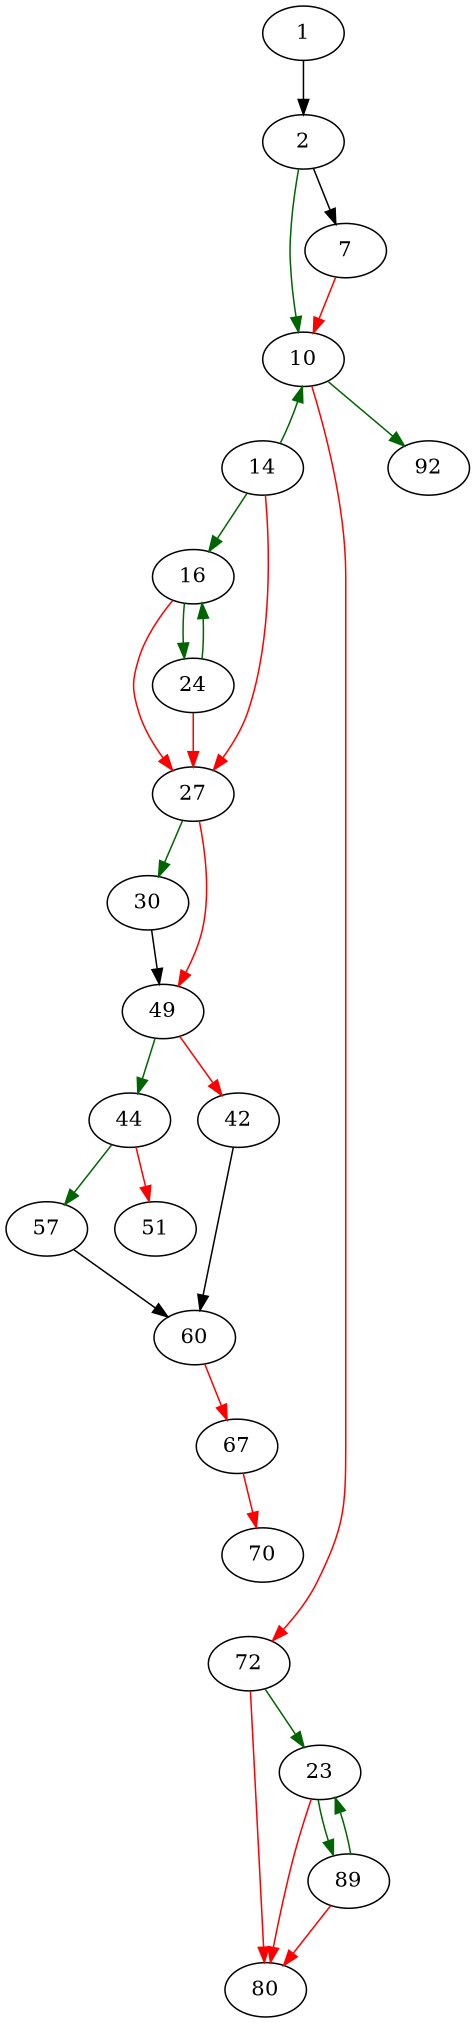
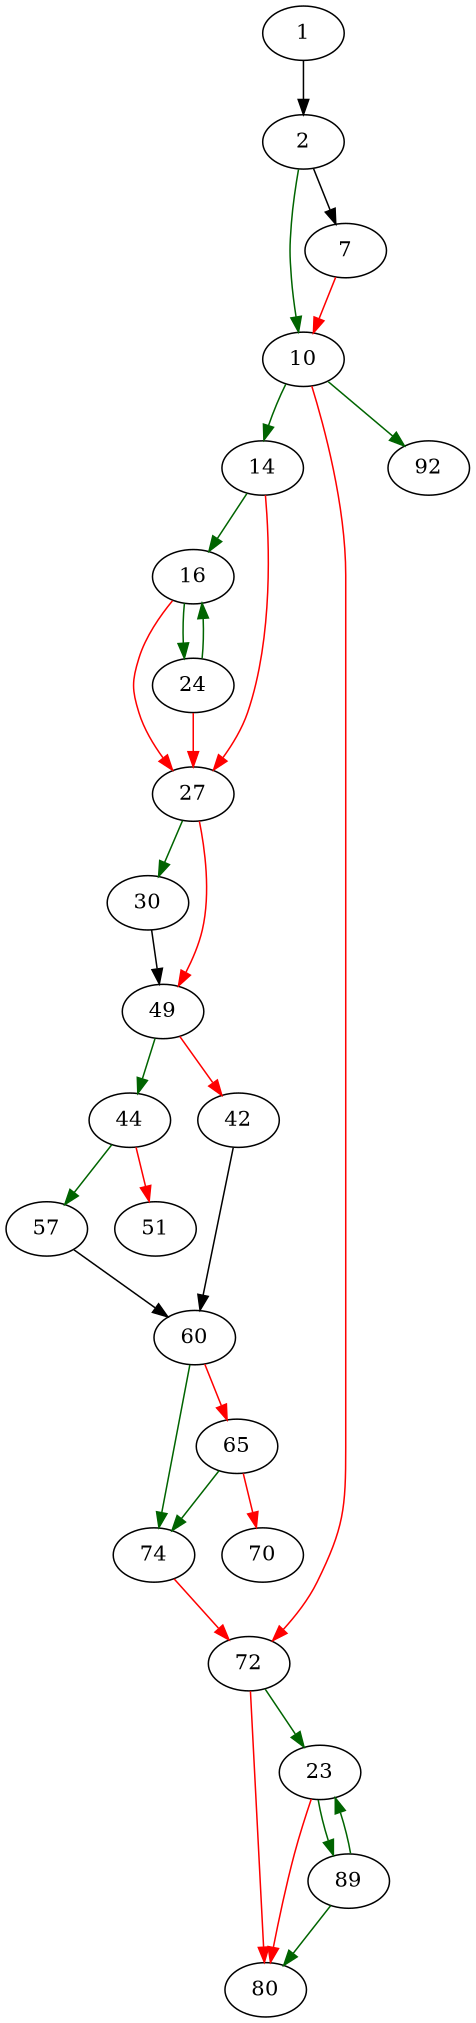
edge "14" -> "10": reversed
node "67": label "67" -> "65"
node "74": added
edge "89" -> "80": color red -> darkgreen
